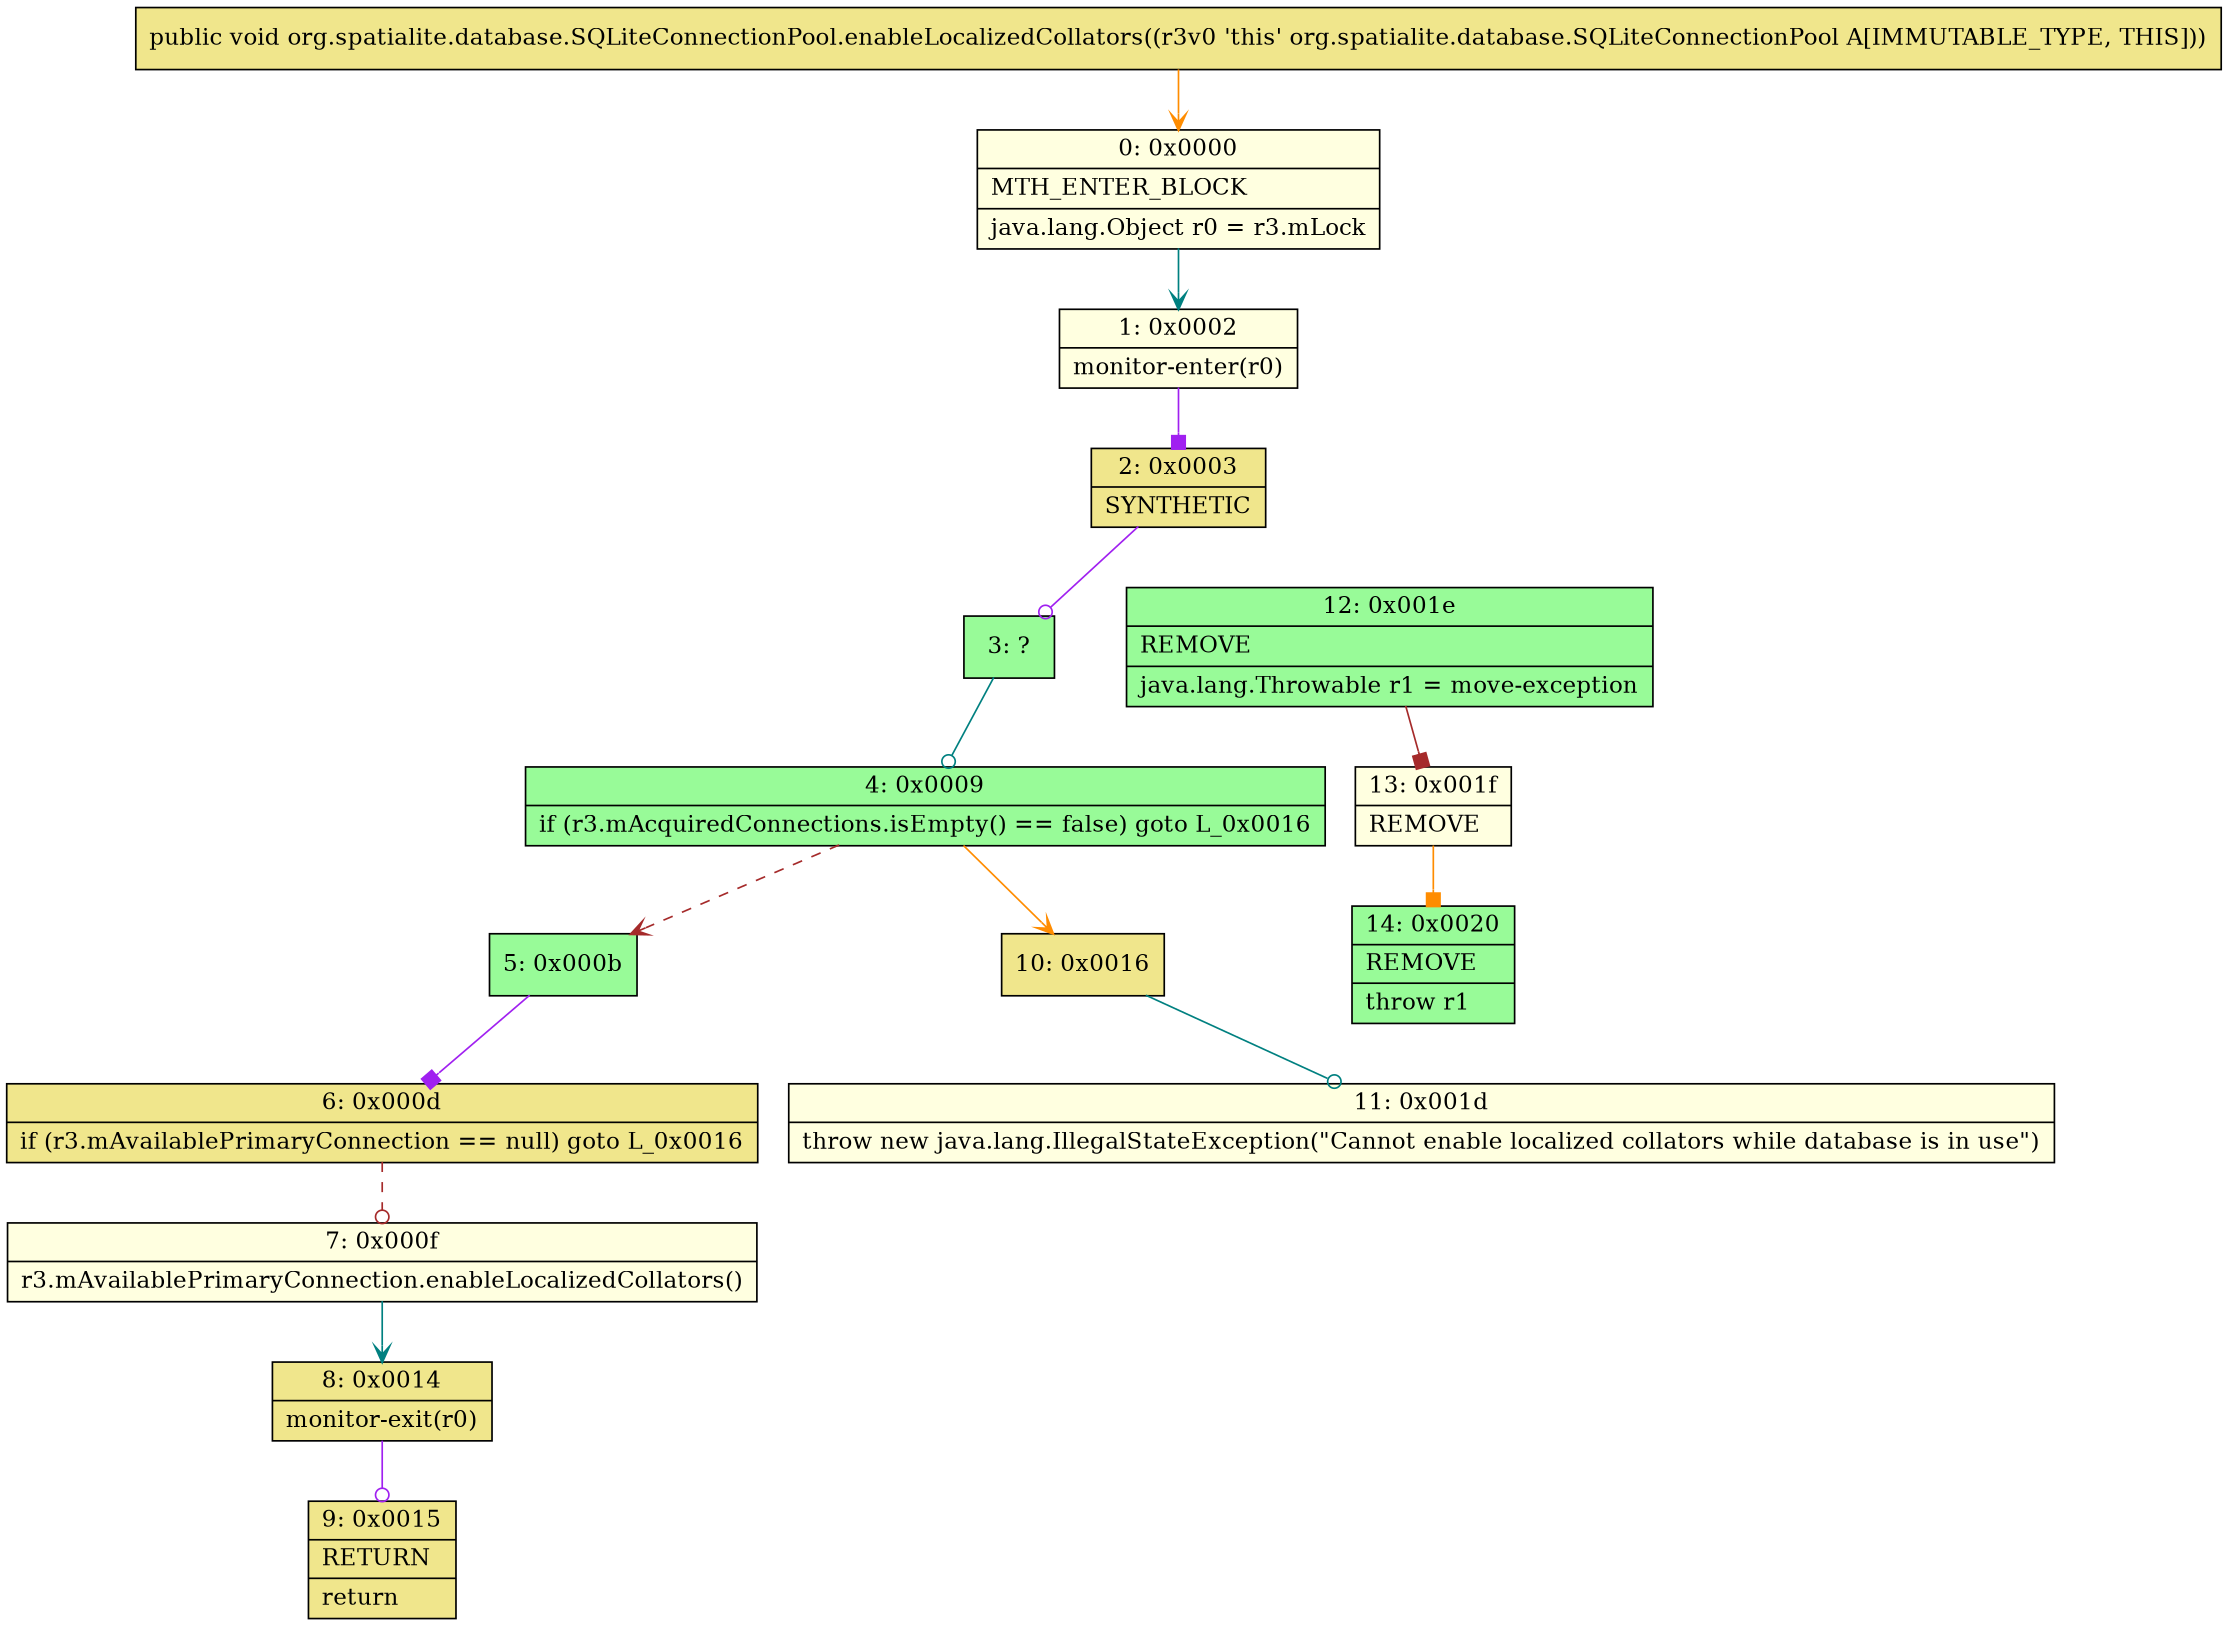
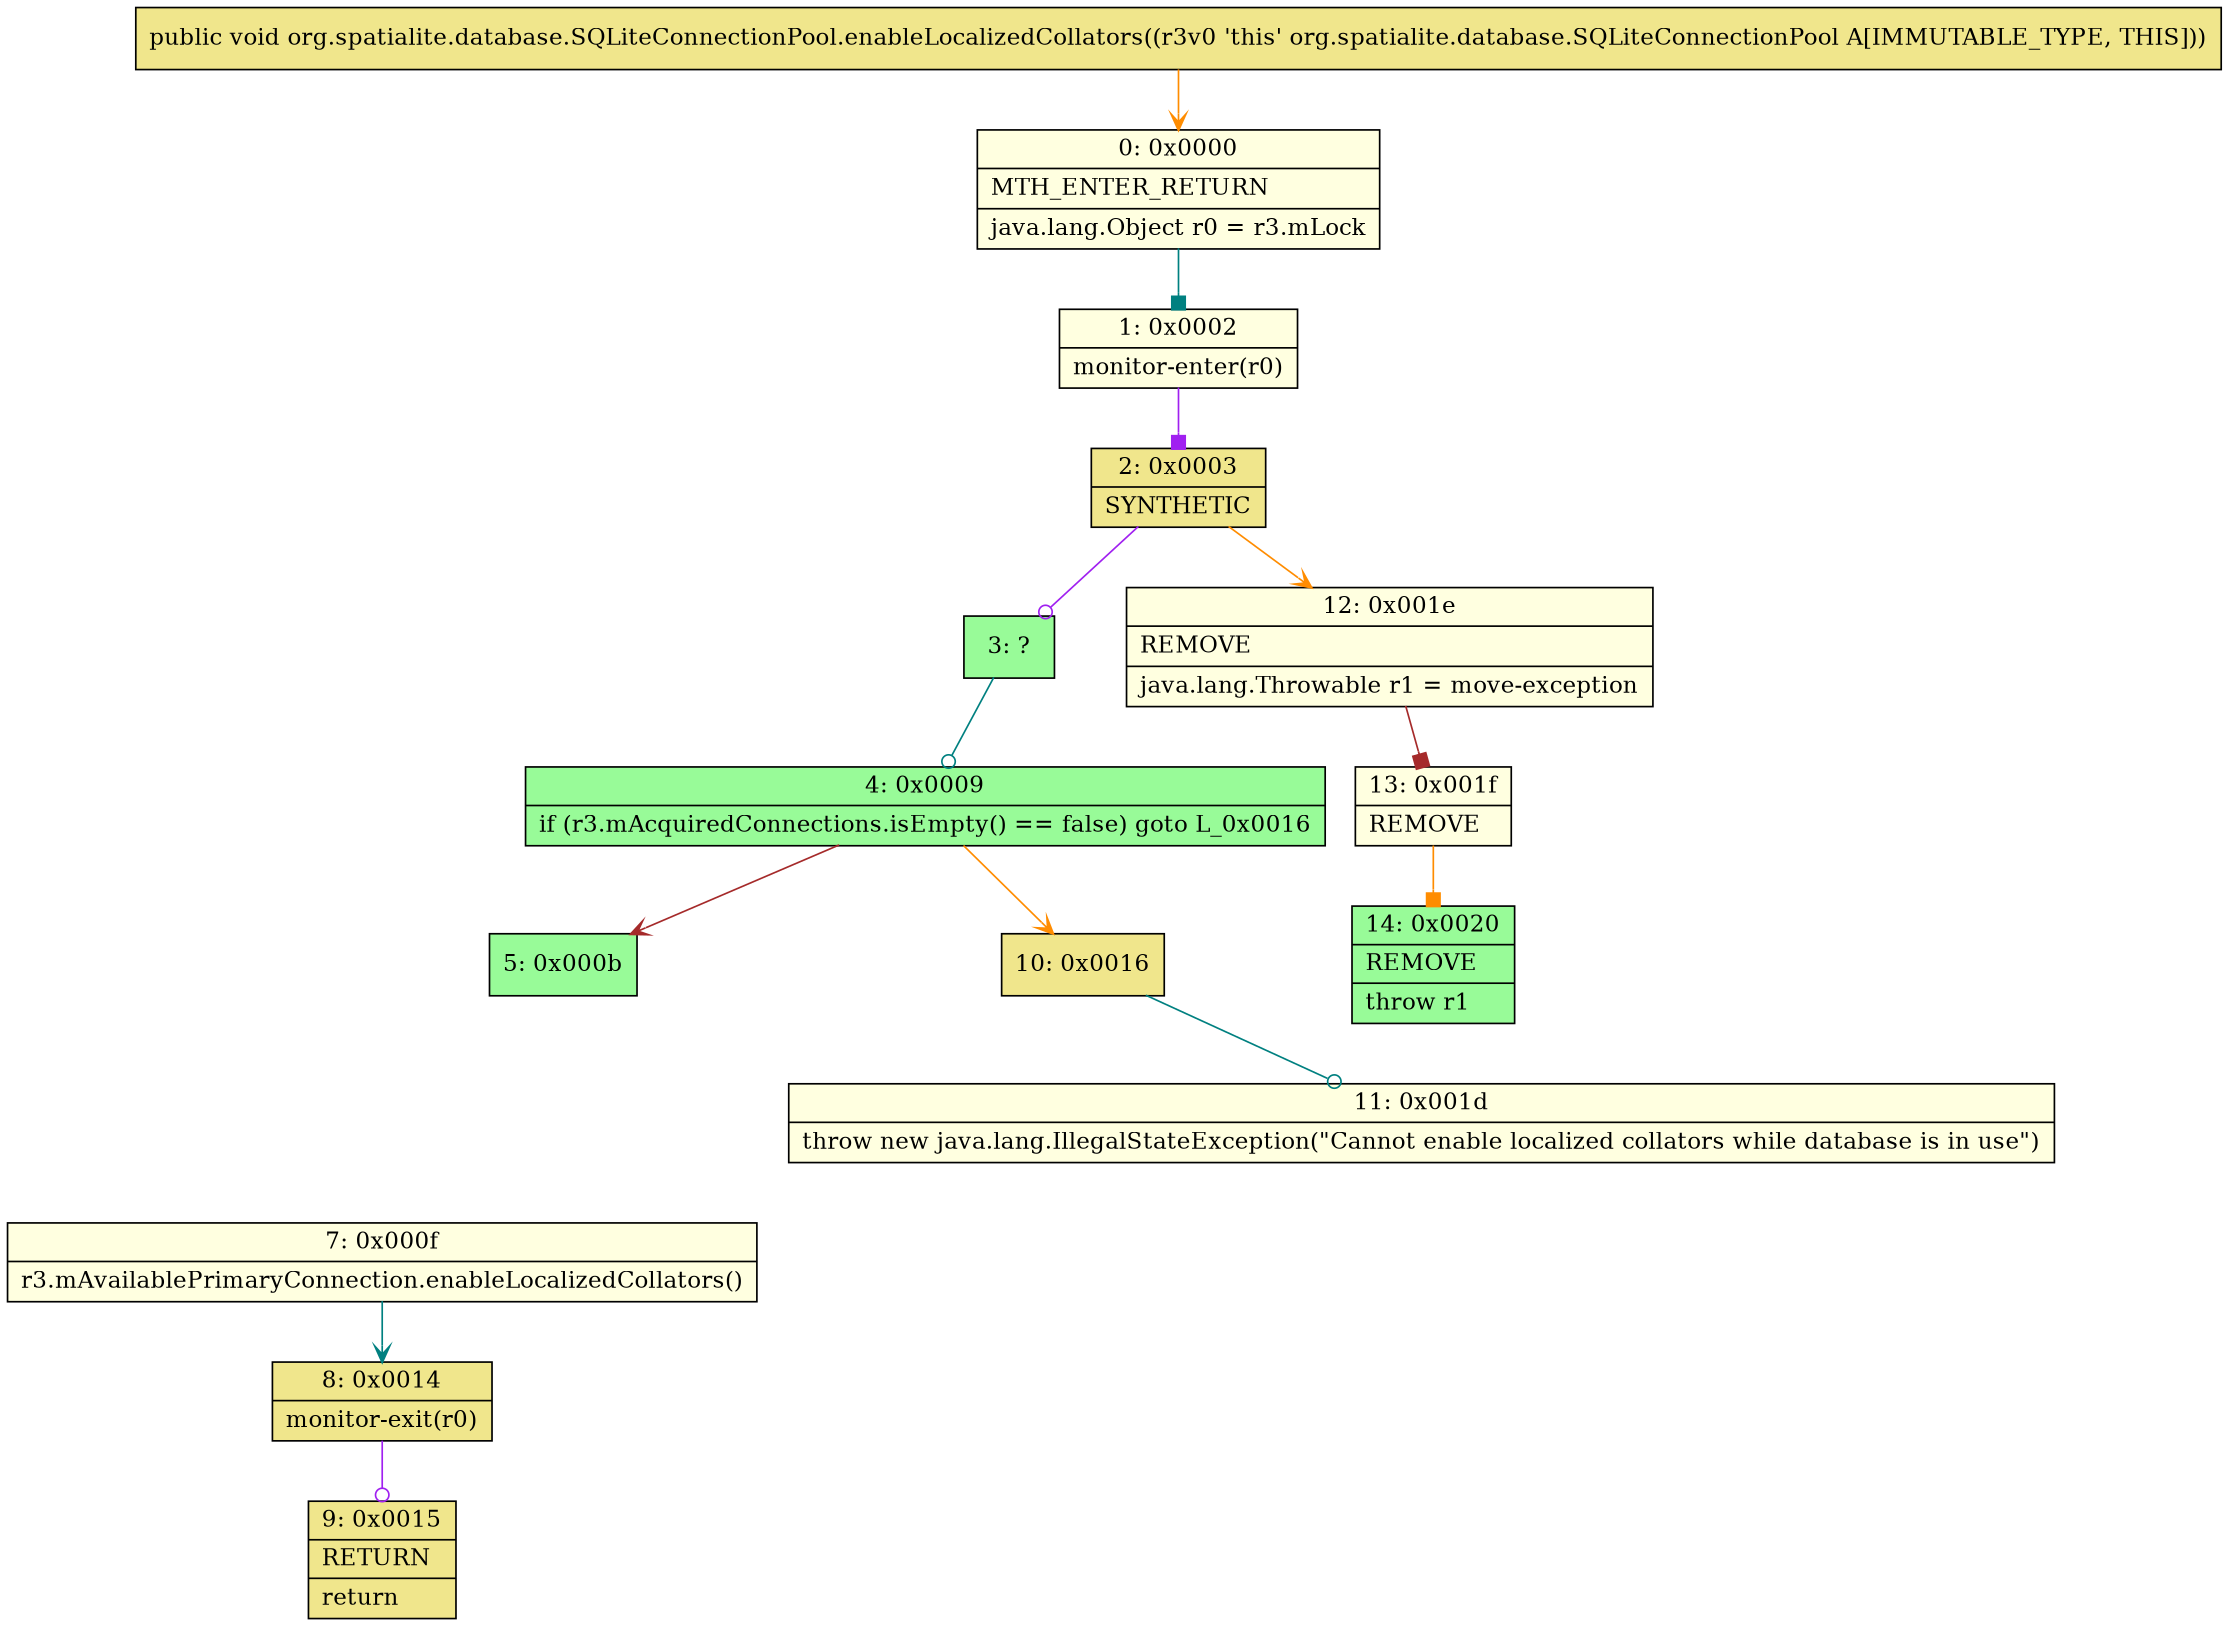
node "0: 0x0000": text "MTH_ENTER_BLOCK" -> "MTH_ENTER_RETURN"
edge "0: 0x0000" -> "1: 0x0002": arrowhead vee -> box
edge "2: 0x0003" -> "12: 0x001e": added
node "12: 0x001e": fillcolor palegreen -> lightyellow
edge "4: 0x0009" -> "5: 0x000b": style dashed -> solid
node "6: 0x000d": removed
